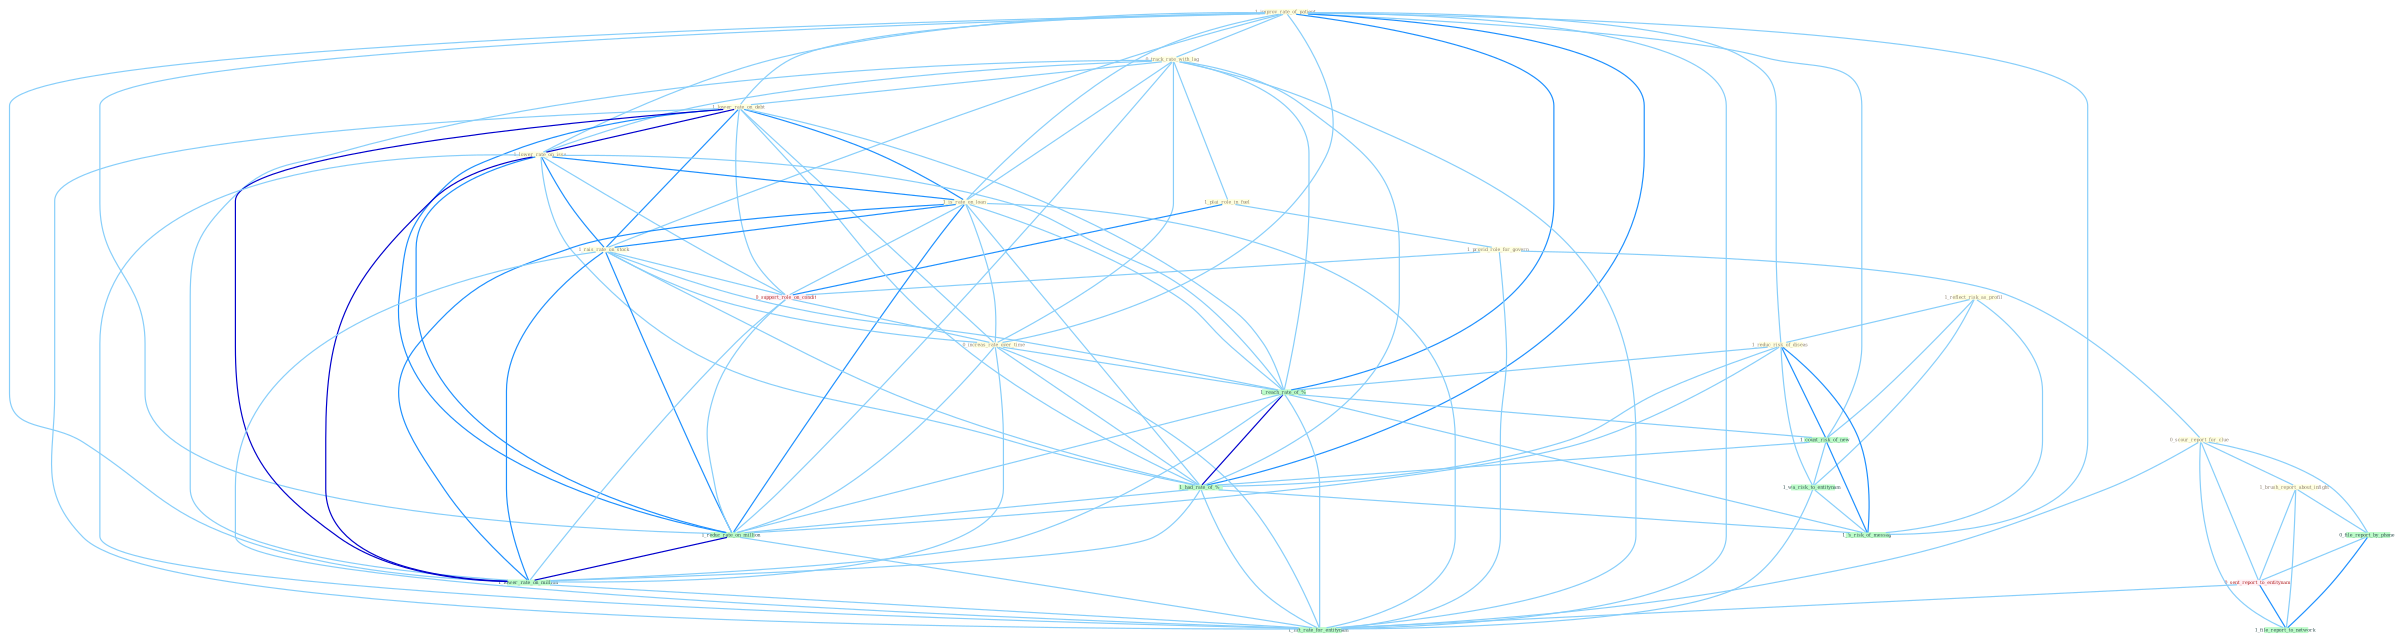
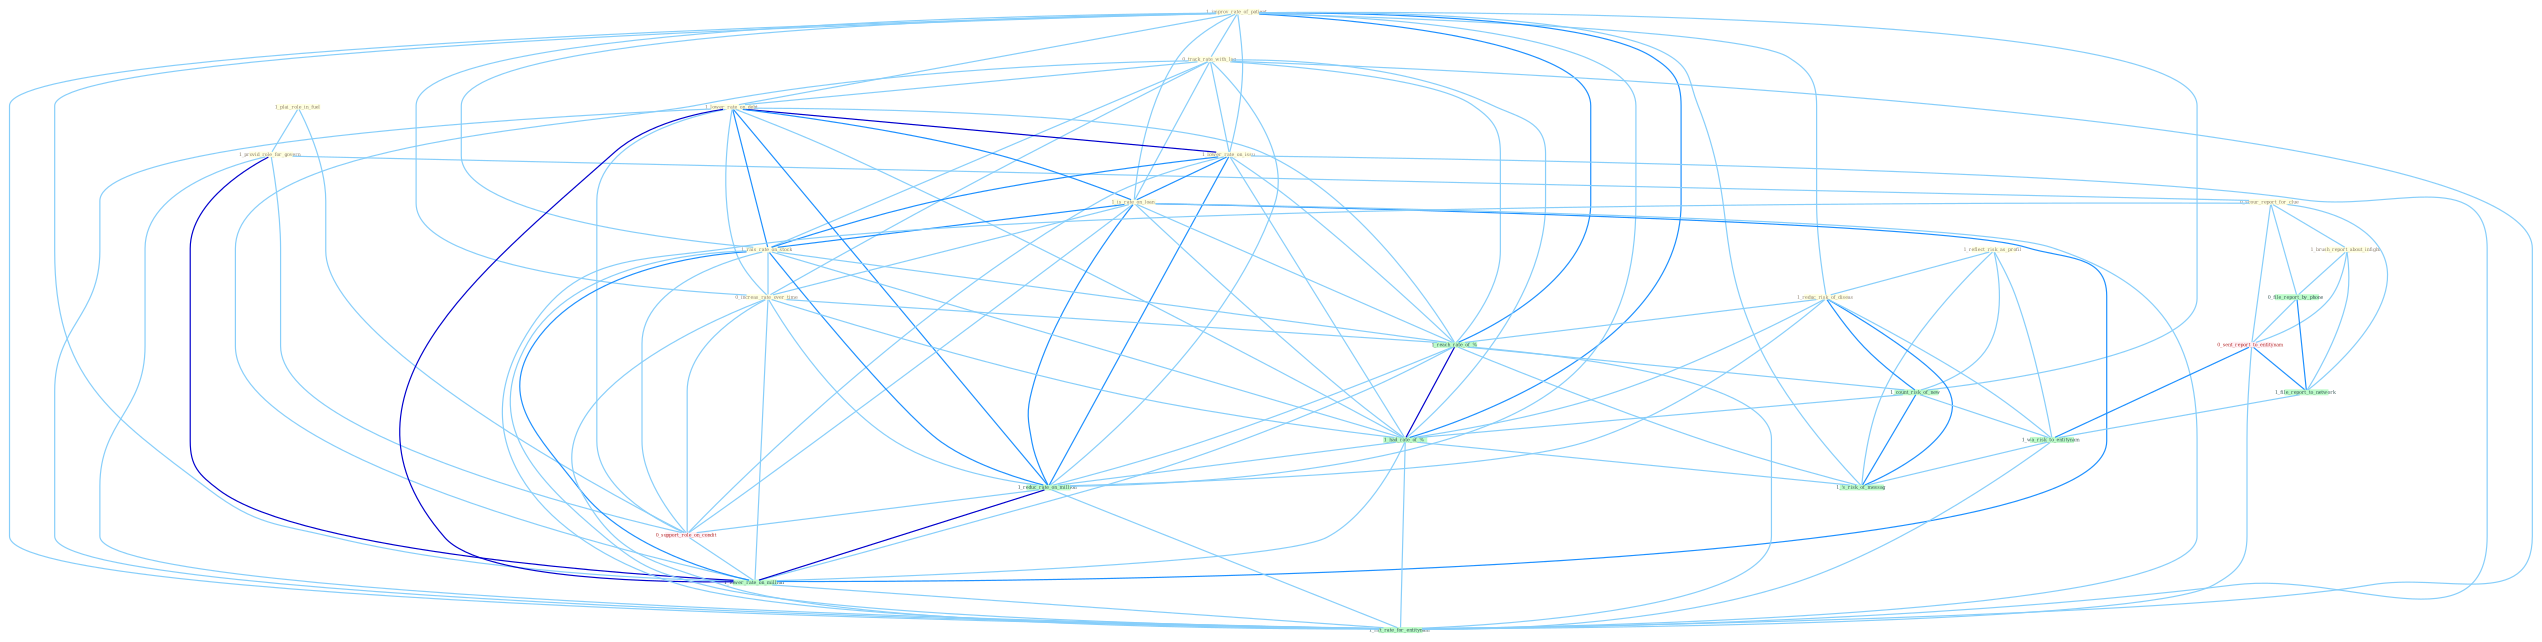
edge "0_track_rate_with_lag" -- "1_plai_role_in_fuel": now "0_track_rate_with_lag" -- "1_rais_rate_on_stock"
edge "1_plai_role_in_fuel" -- "0_support_role_on_condit": color #1e90ff -> #87cefa
edge "1_lower_rate_on_issu" -- "1_lower_rate_on_million": now "1_provid_role_for_govern" -- "1_lower_rate_on_million"
edge "0_sent_report_to_entitynam" -- "1_wa_risk_to_entitynam": added
edge "1_file_report_to_network" -- "1_wa_risk_to_entitynam": added
